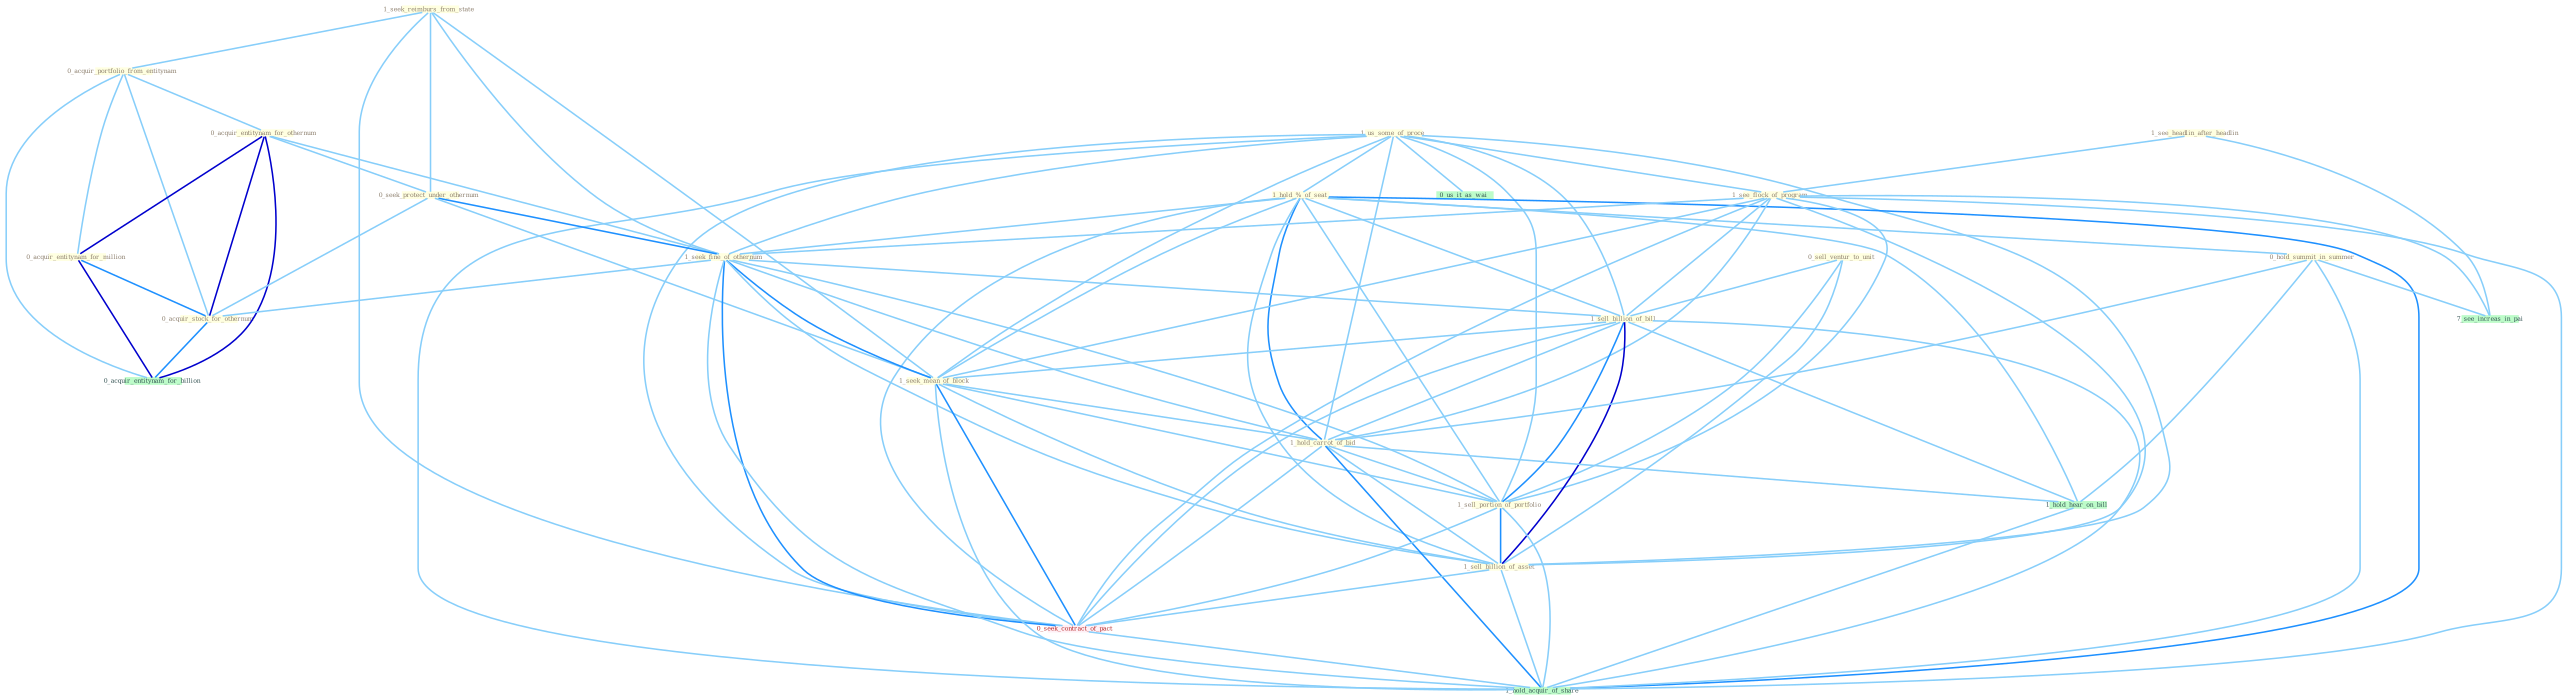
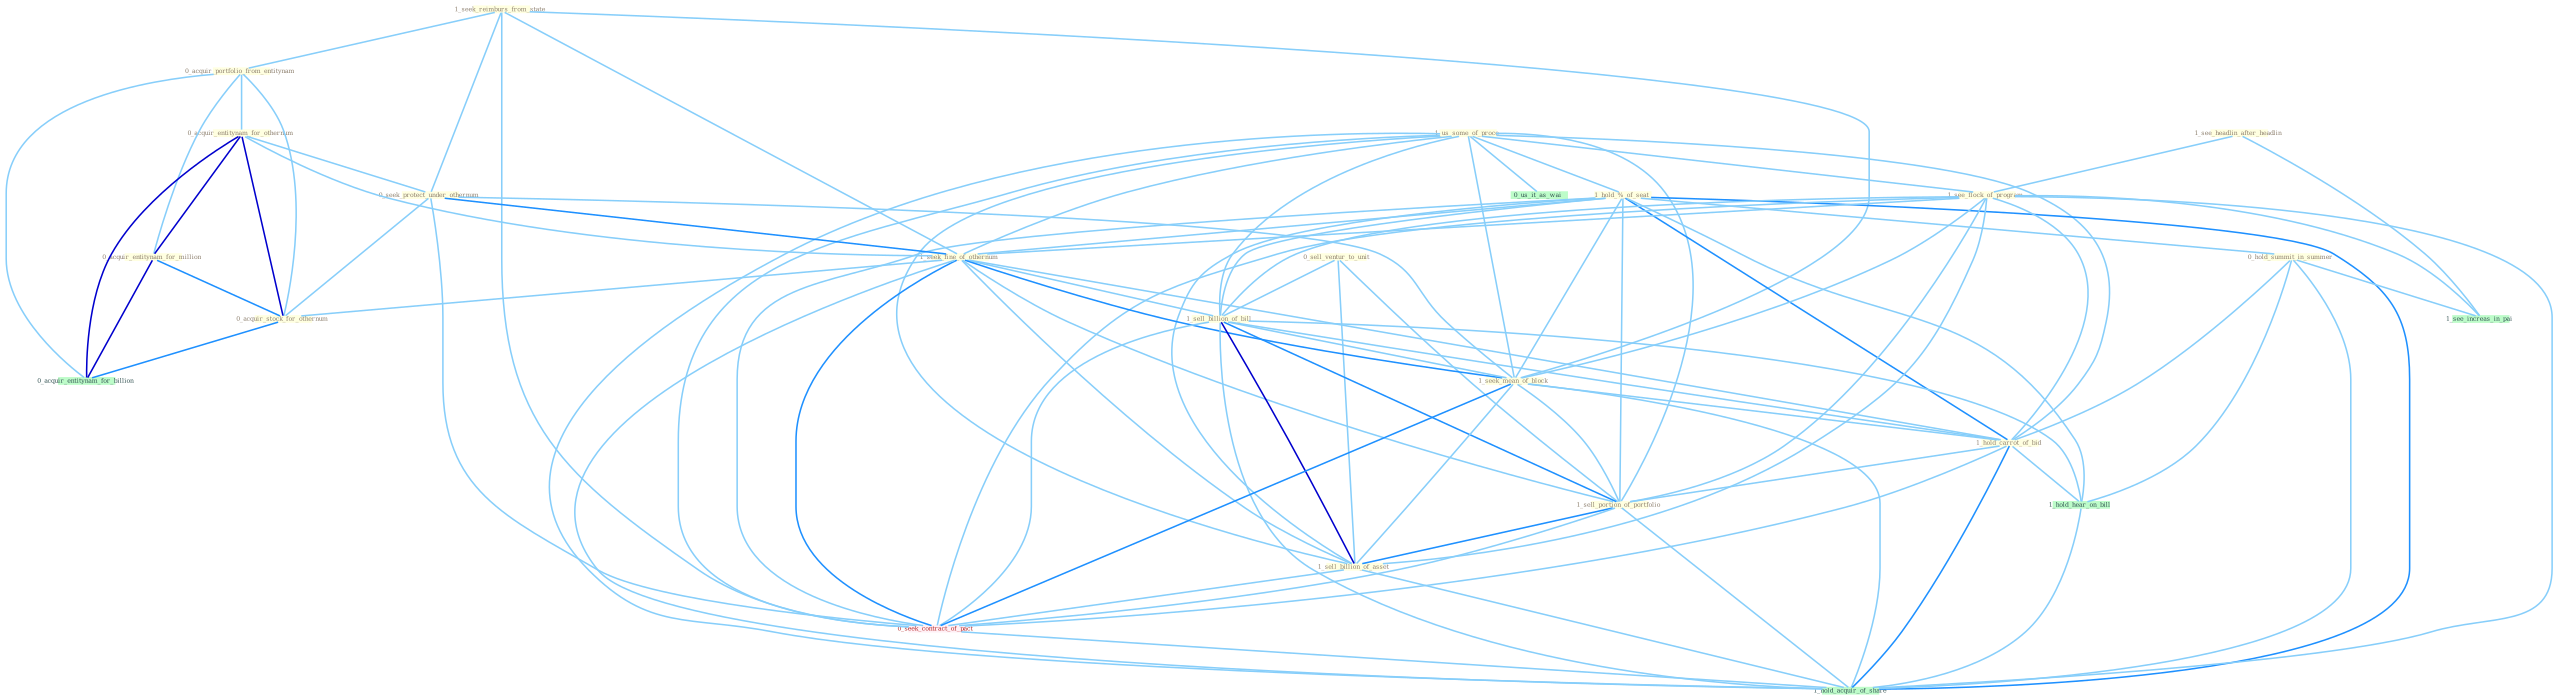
node "7_see_increas_in_pai": label "7_see_increas_in_pai" -> "1_see_increas_in_pai"
edge "1_hold_carrot_of_bid" -- "1_sell_billion_of_asset": removed
edge "0_seek_protect_under_othernum" -- "0_seek_contract_of_pact": added
